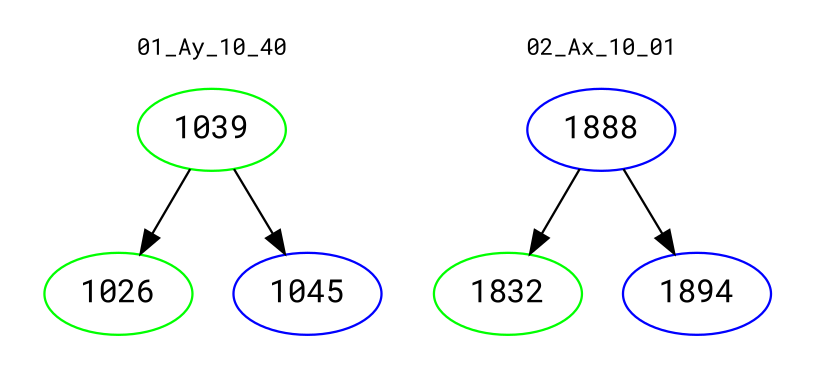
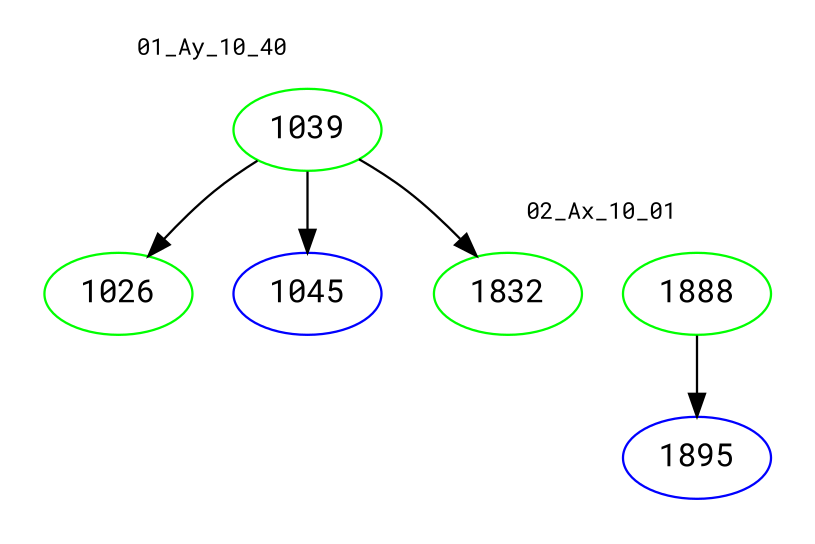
node "1888": color blue -> green
edge "1888" -> "1832": now "1039" -> "1832"
node "1894": label "1894" -> "1895"
